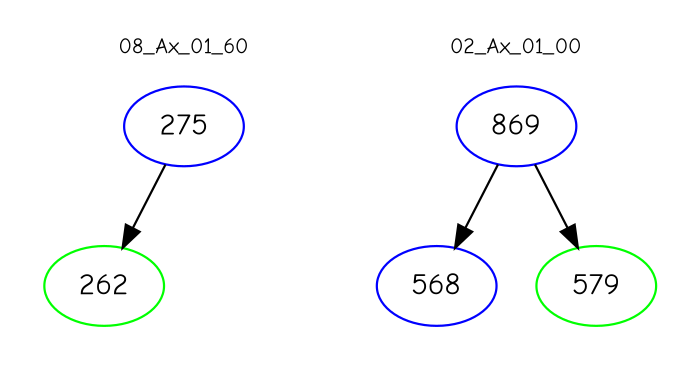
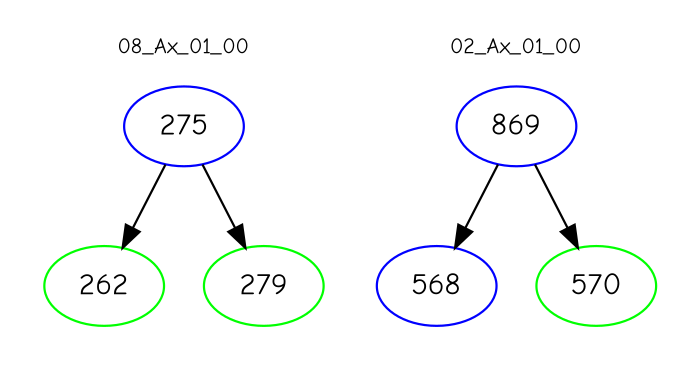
cluster "08_Ax_01_60": label "08_Ax_01_60" -> "08_Ax_01_00"
node "279": added
node "579": label "579" -> "570"
